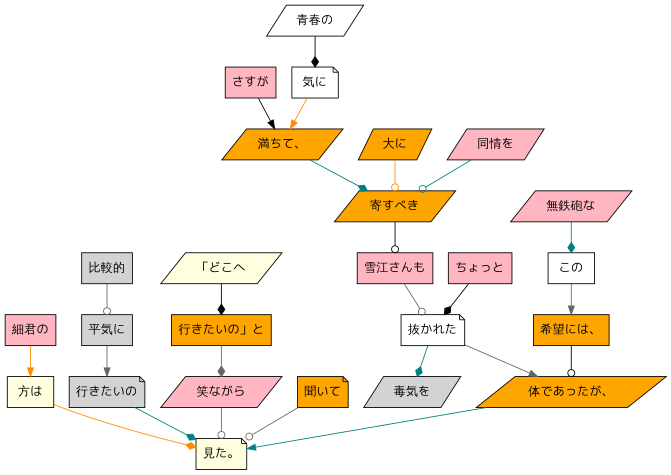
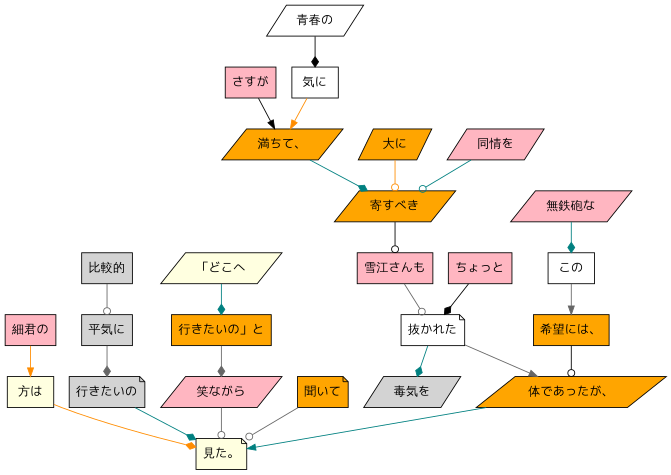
node "気に": shape note -> box
edge "「どこへ" -> "行きたいの」と": color black -> teal
edge "平気に" -> "行きたいの": arrowhead normal -> diamond
